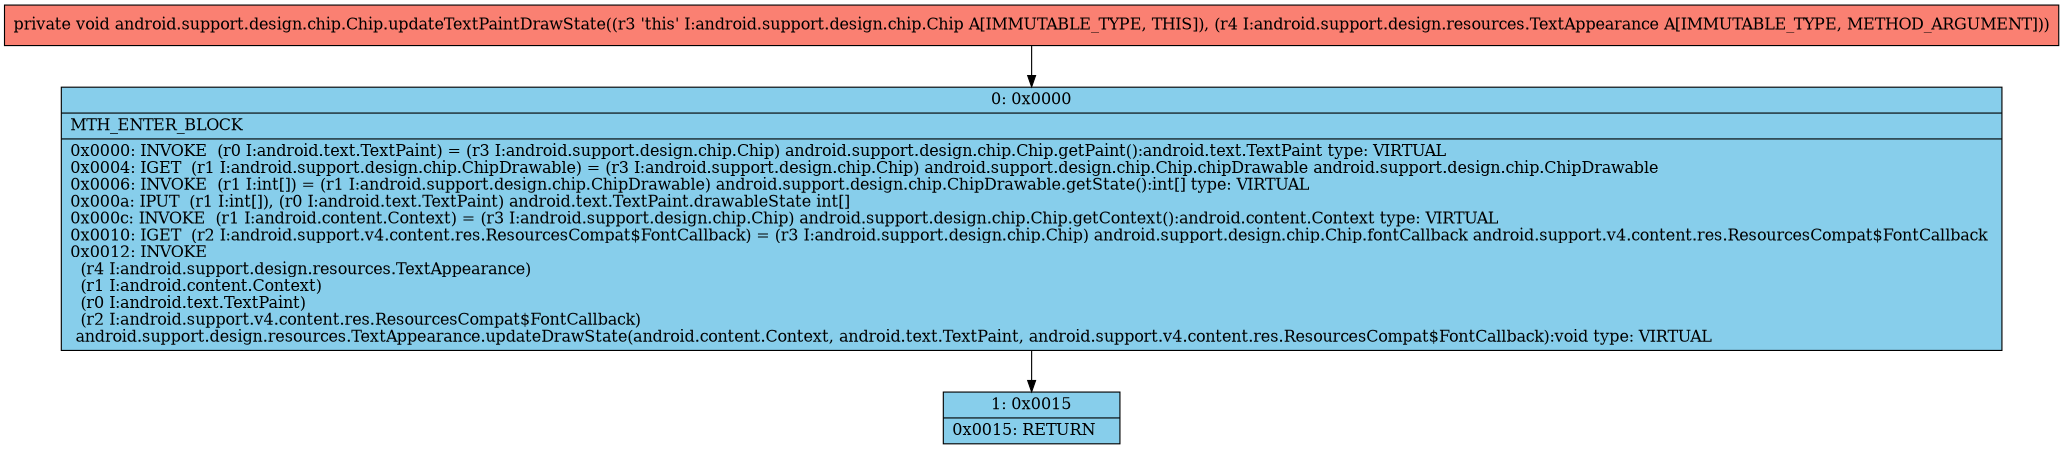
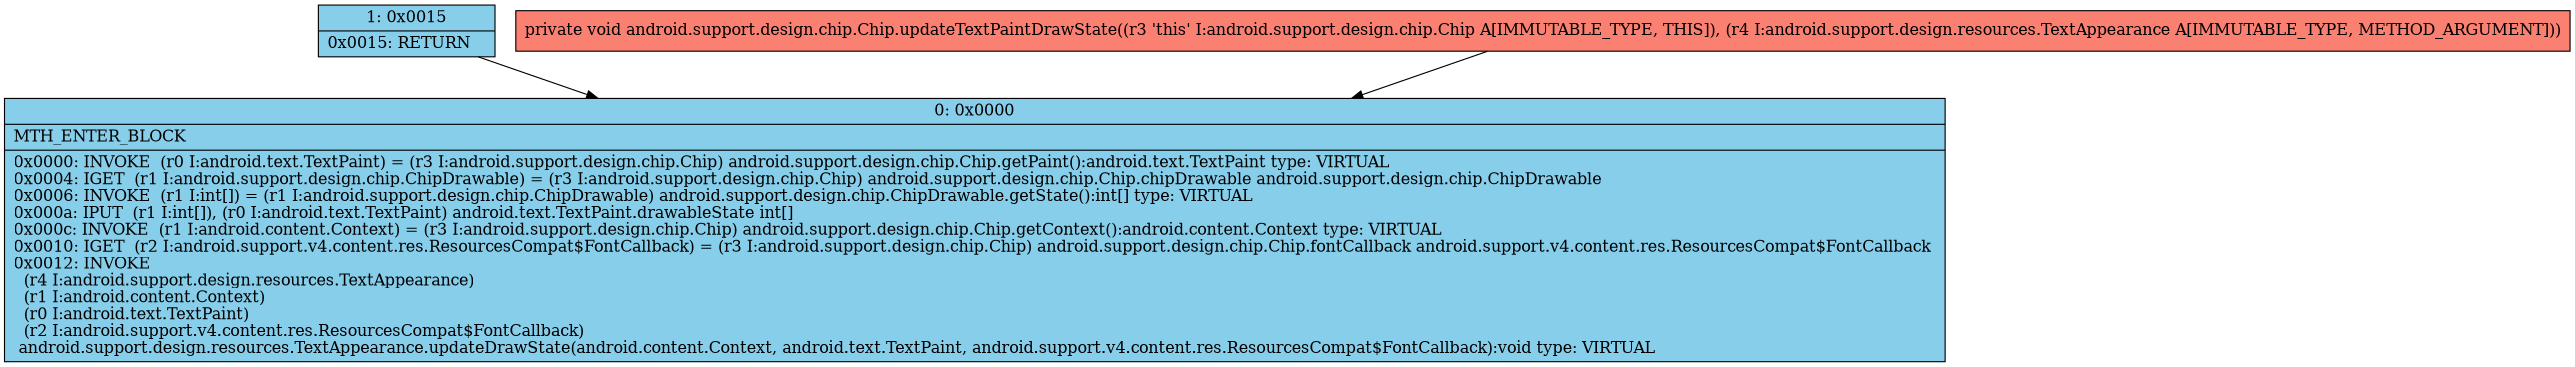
edge "0: 0x0000" -> "1: 0x0015": reversed
